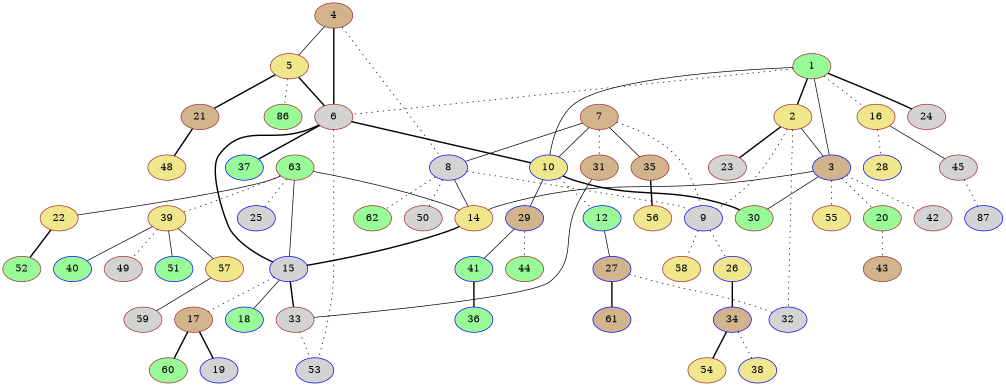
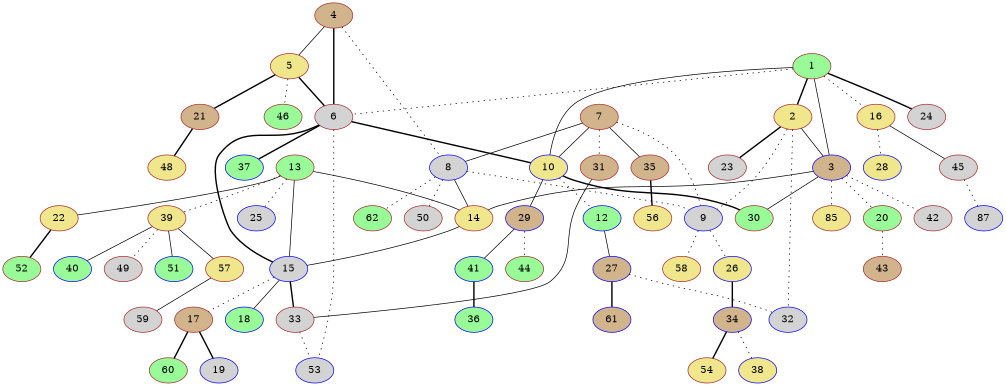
node "86": label "86" -> "46"
node "63": label "63" -> "13"
node "55": label "55" -> "85"
edge "14" -- "15": style bold -> solid
